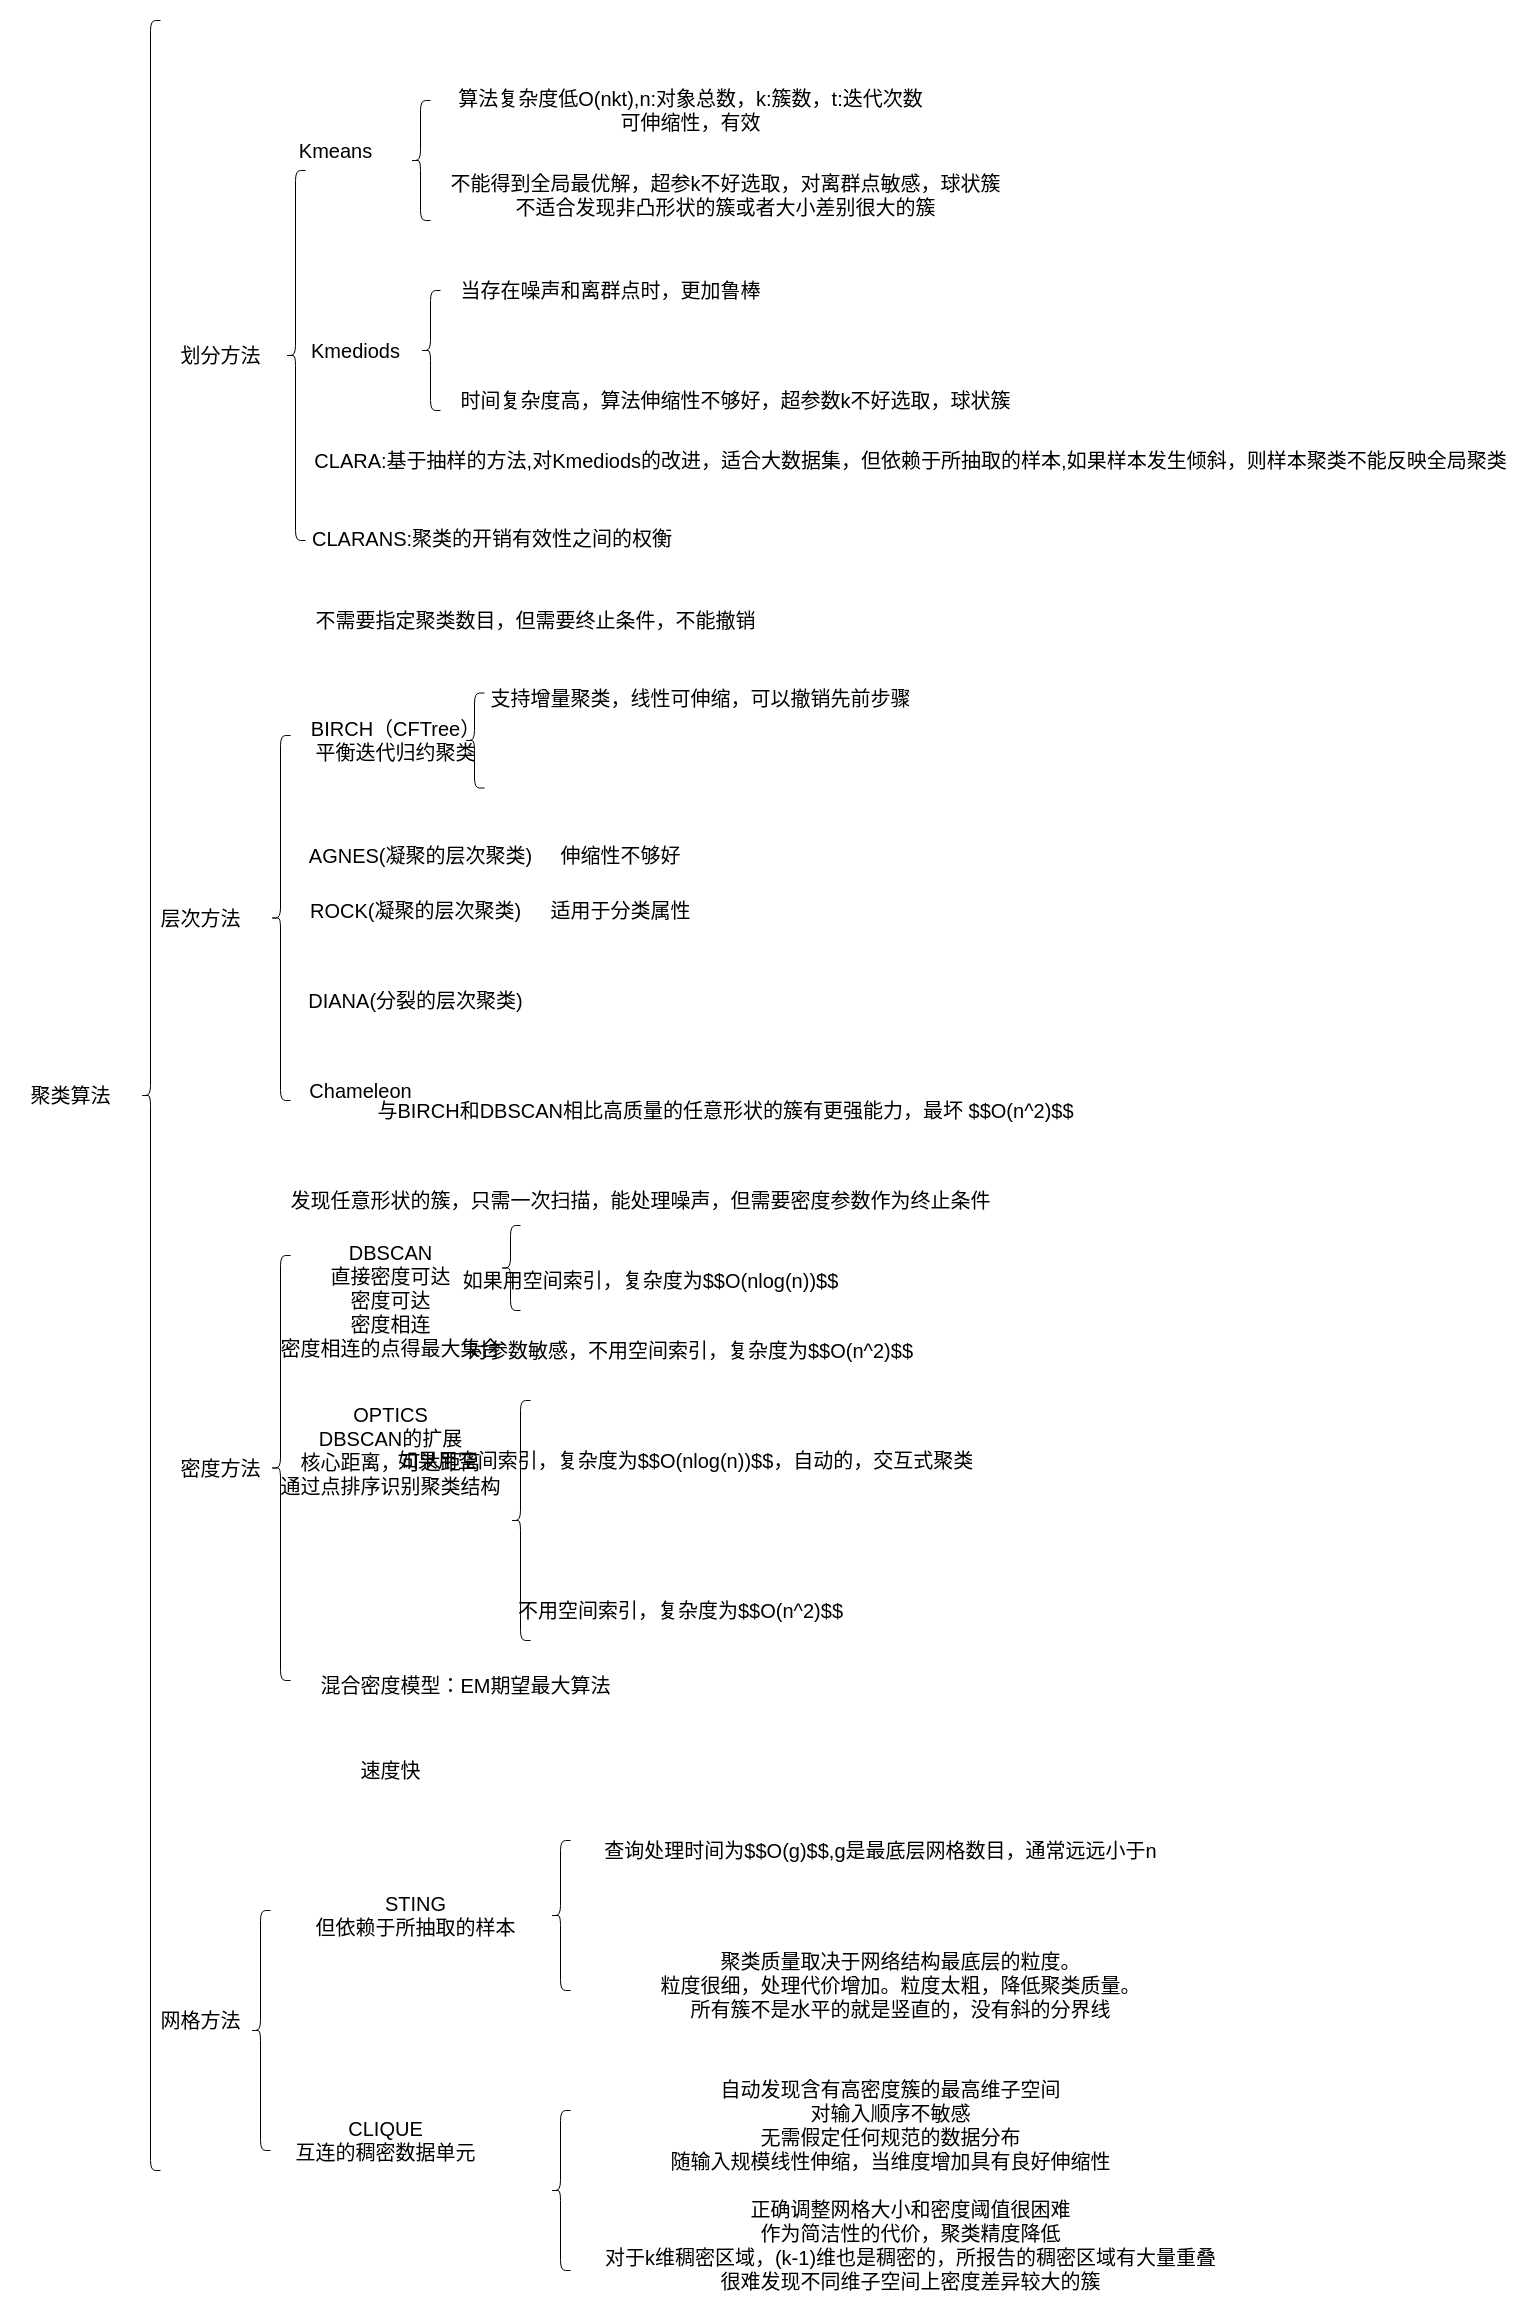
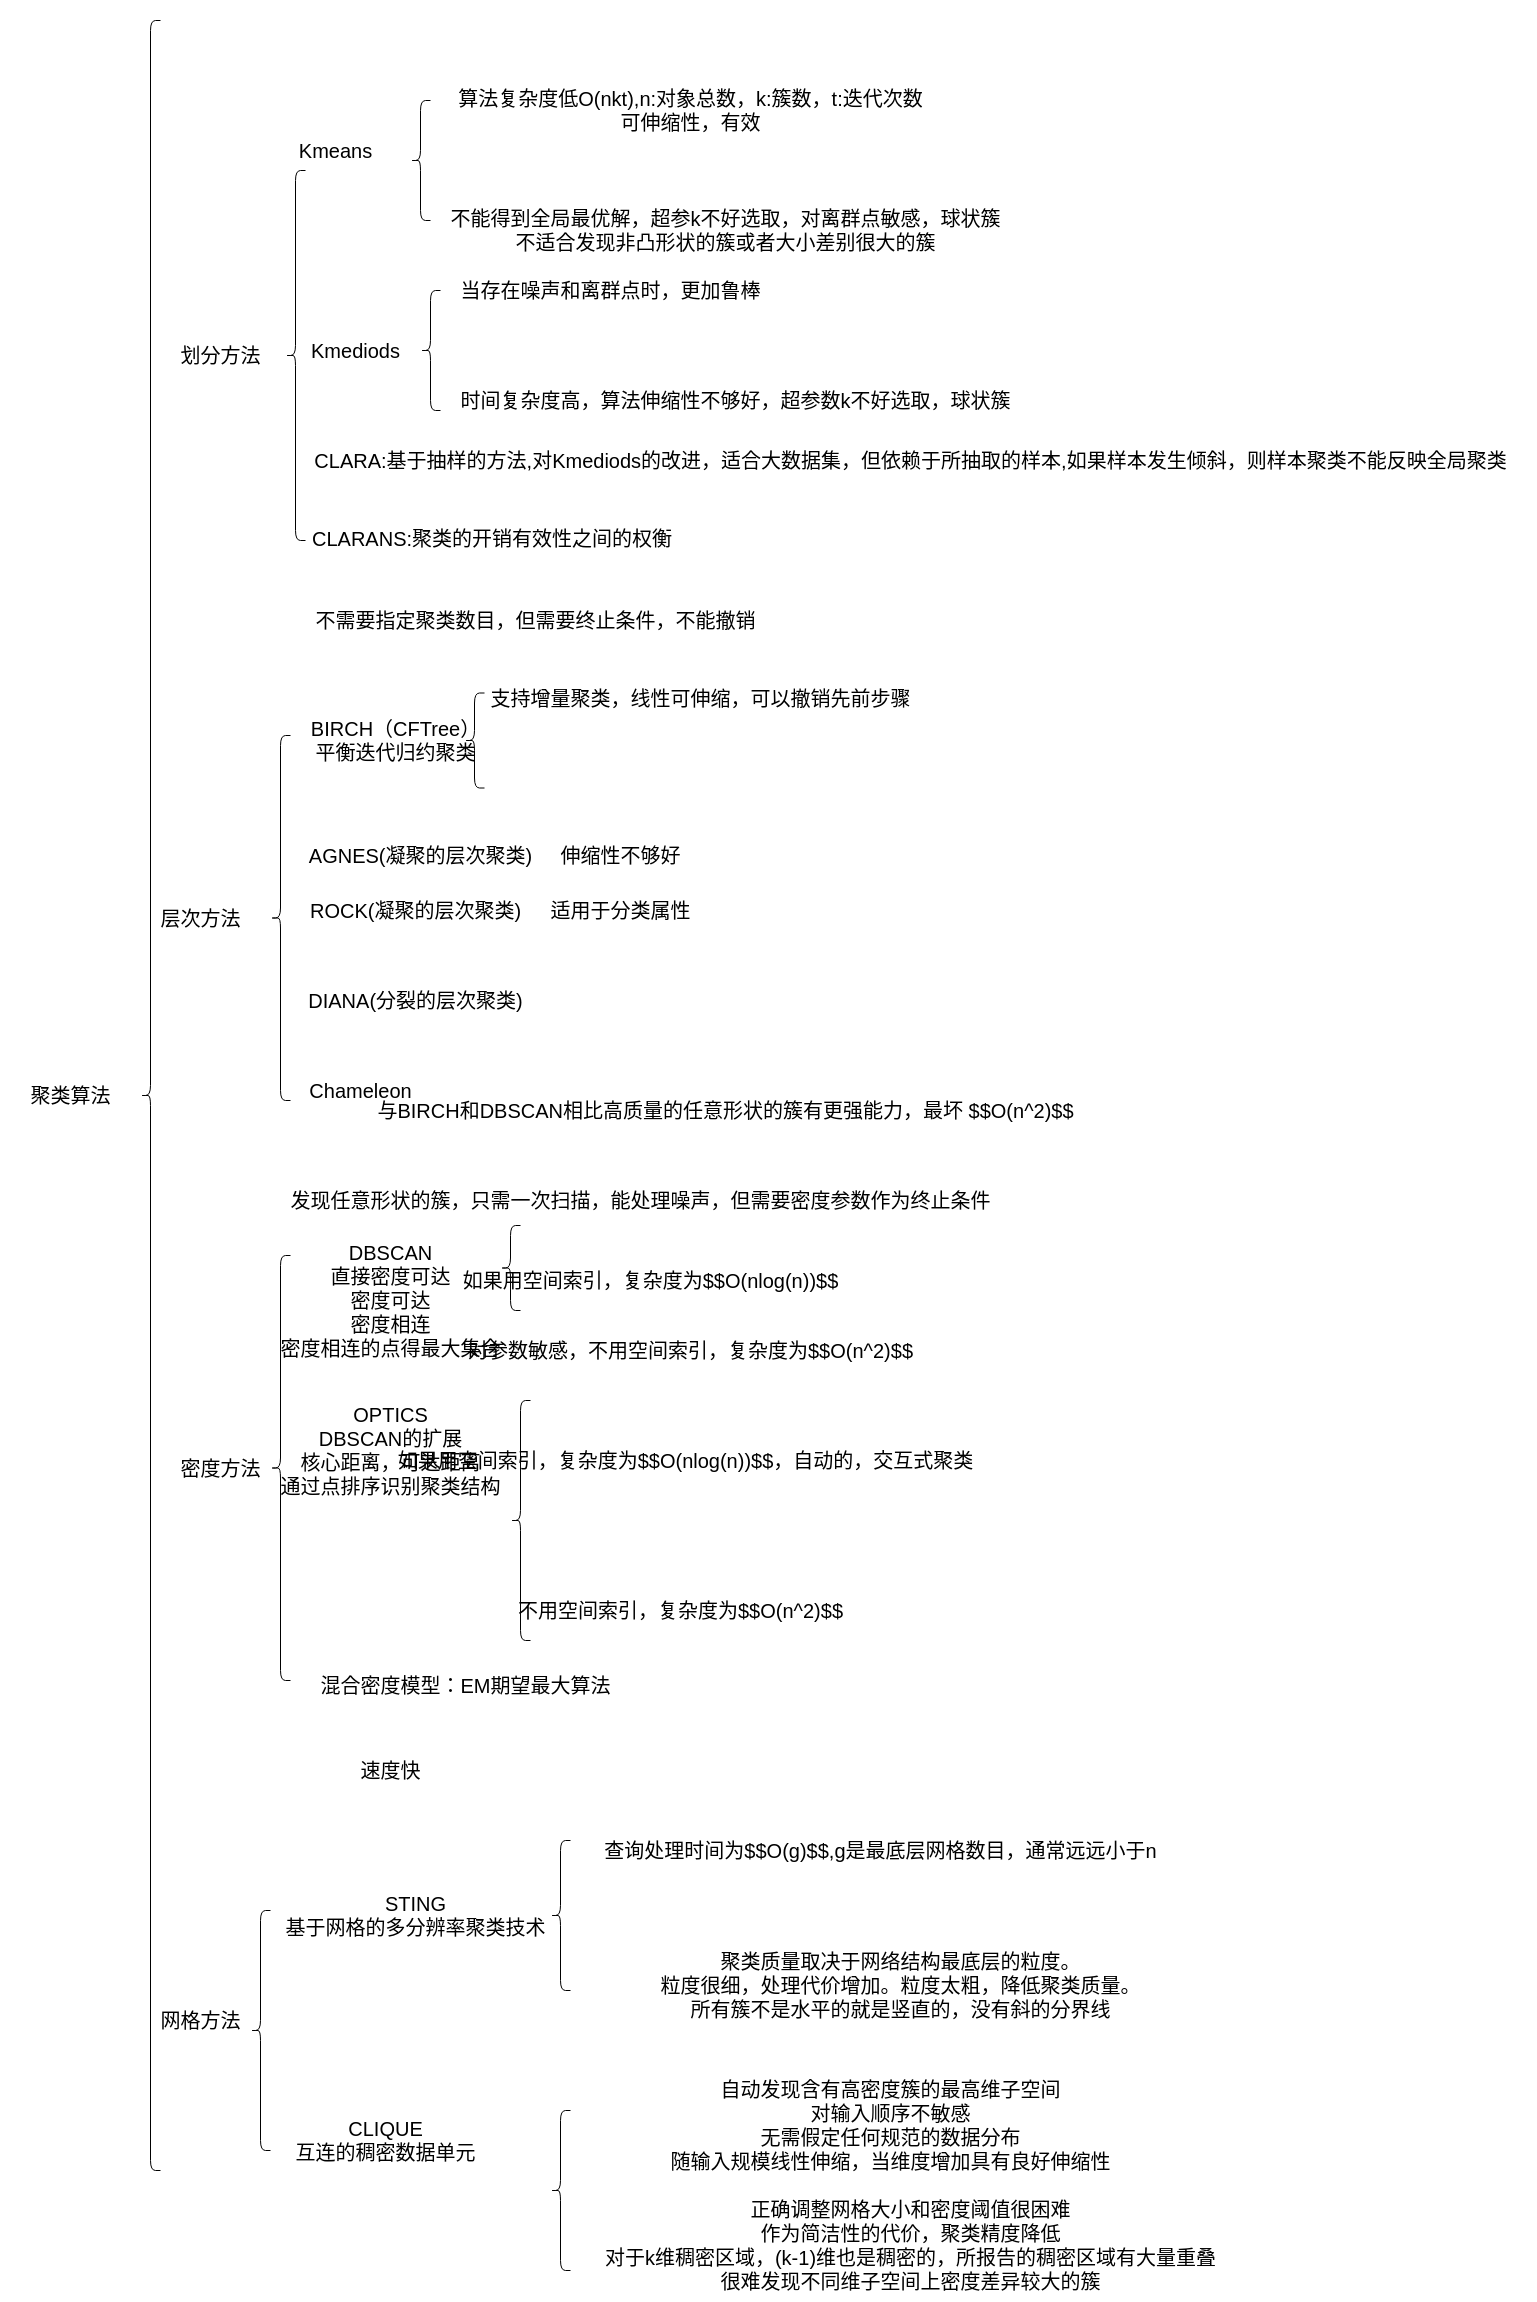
node "不能得到全局最优解，超参k不好选取，对离群点敏感，球状簇 不适合发现非凸形状的簇或者大小差别很大的簇": moved (726, 196) -> (726, 231)
node "STING 但依赖于所抽取的样本": label "STING 但依赖于所抽取的样本" -> "STING 基于网格的多分辨率聚类技术"
